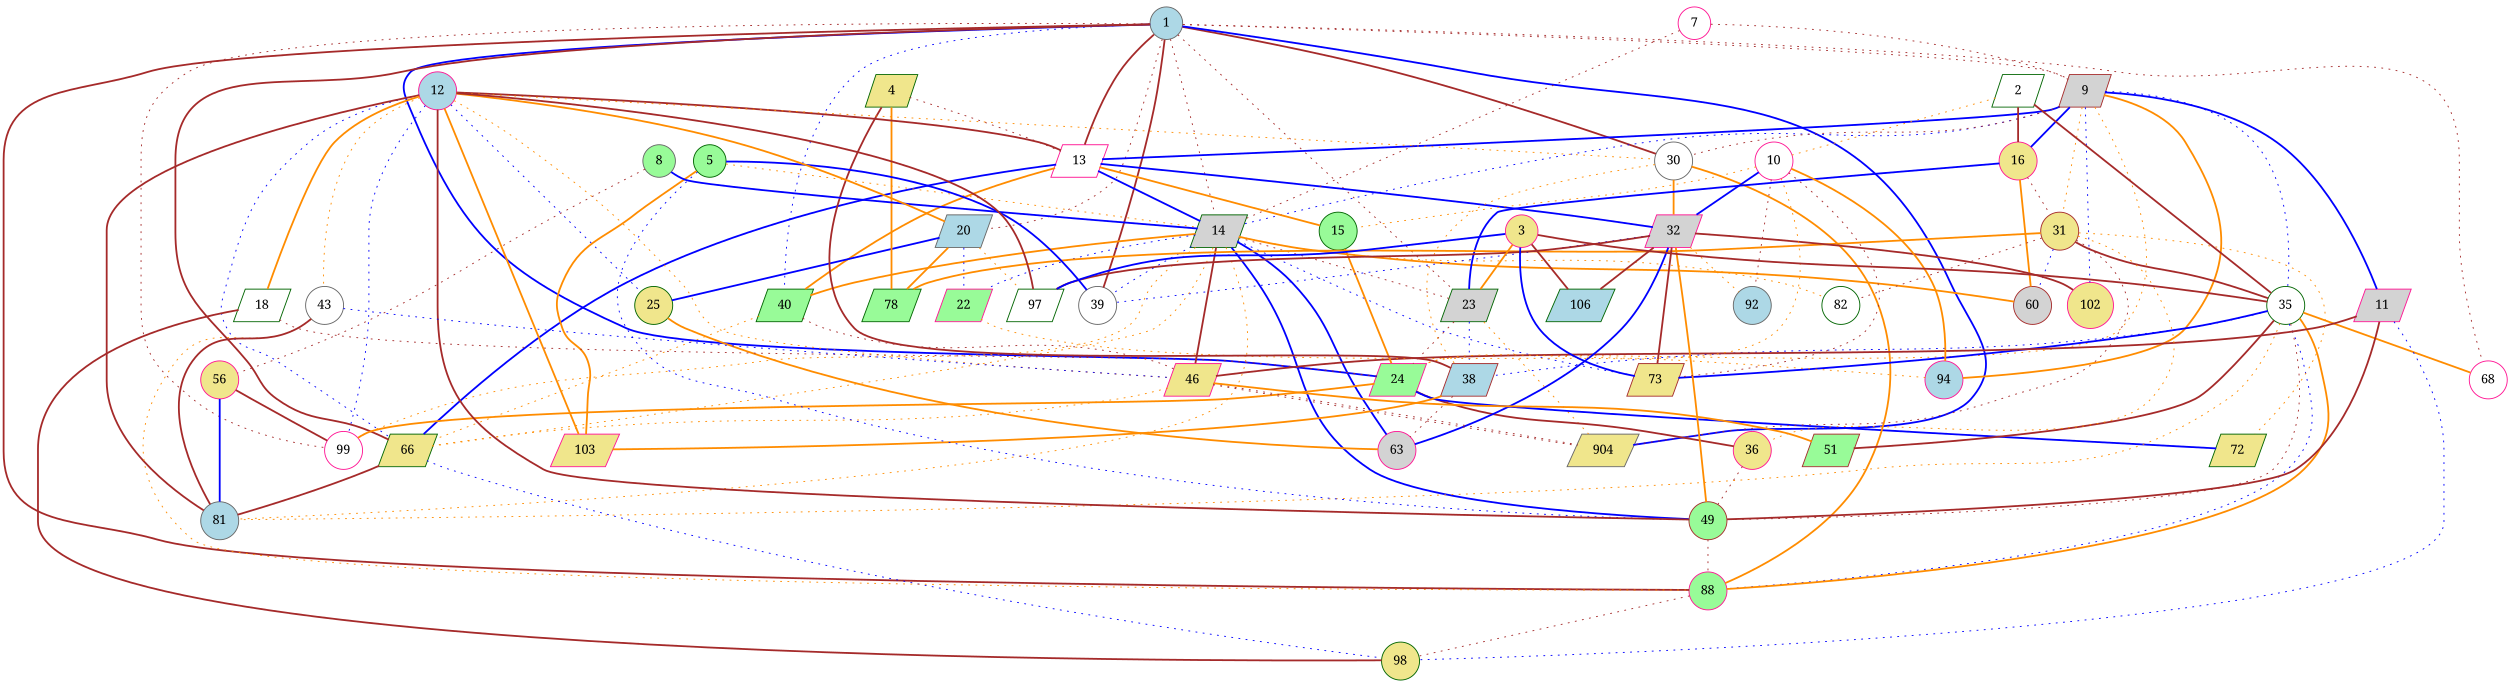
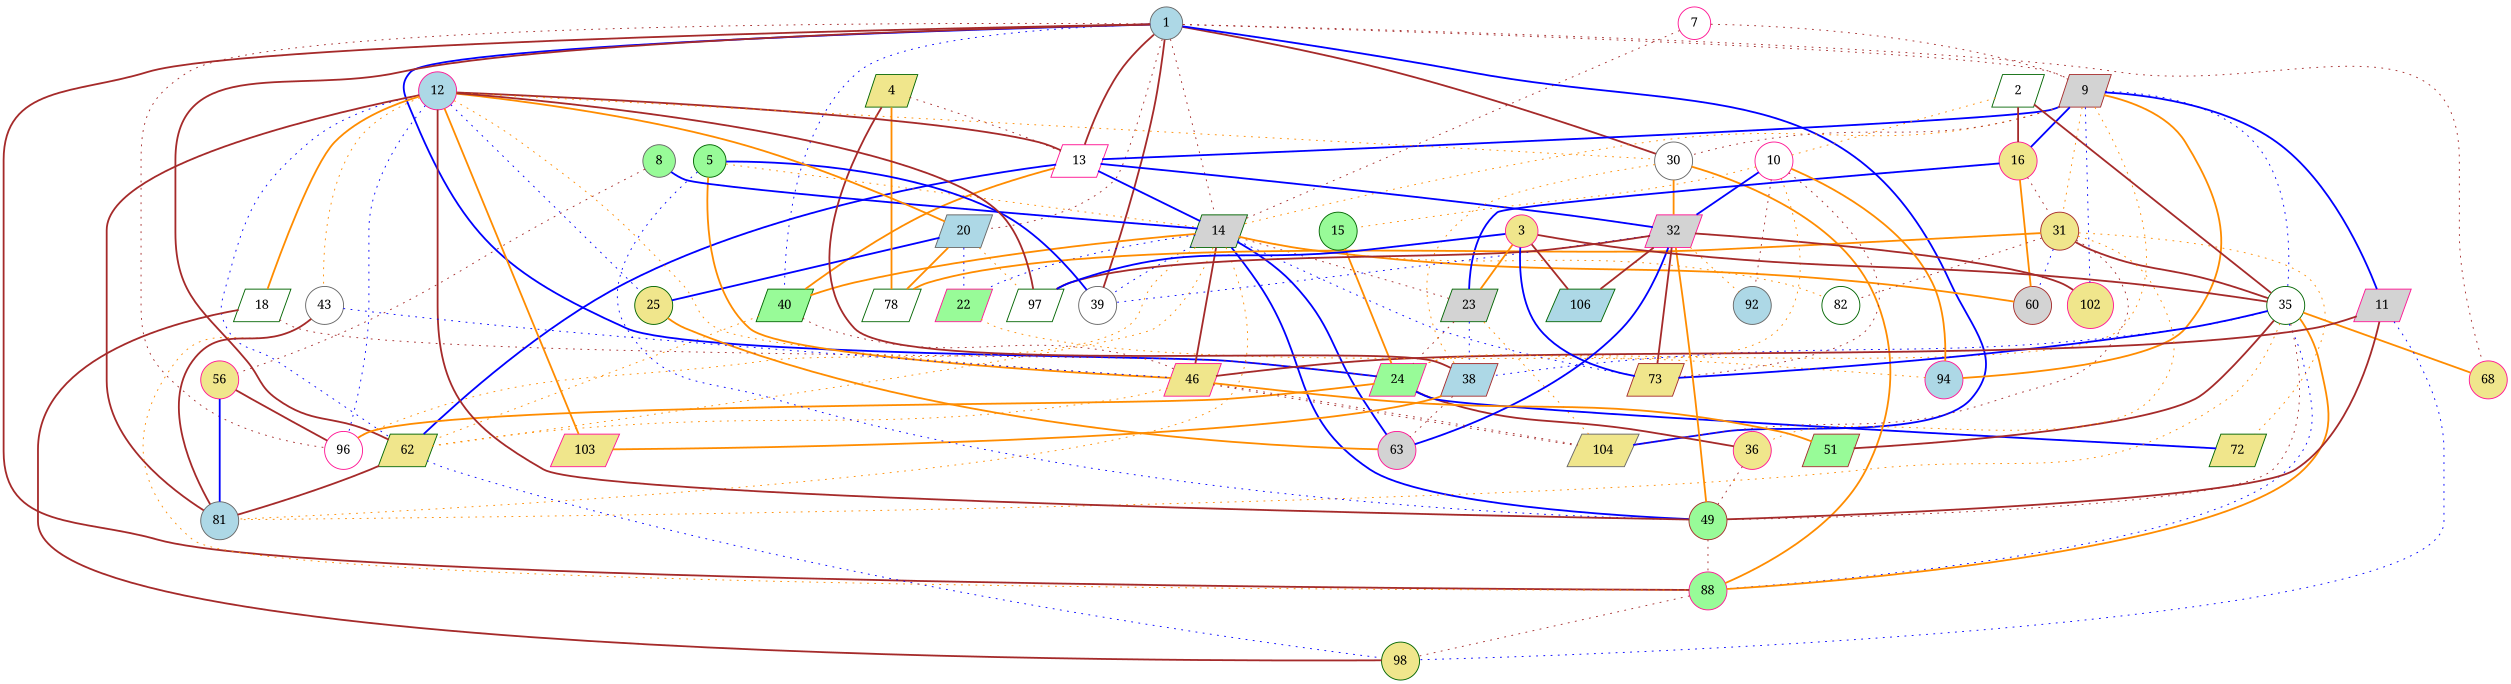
edge "9" -- "14": color blue -> darkorange
edge "1" -- "23": removed
edge "13" -- "15": removed
edge "5" -- "103": now "5" -- "46"
node "78": fillcolor palegreen -> white
node "68": fillcolor white -> khaki
node "99": label "99" -> "96"
node "66": label "66" -> "62"
node "904": label "904" -> "104"
